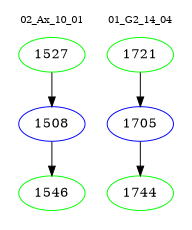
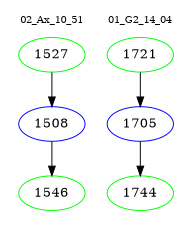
cluster "02_Ax_10_01": label "02_Ax_10_01" -> "02_Ax_10_51"
